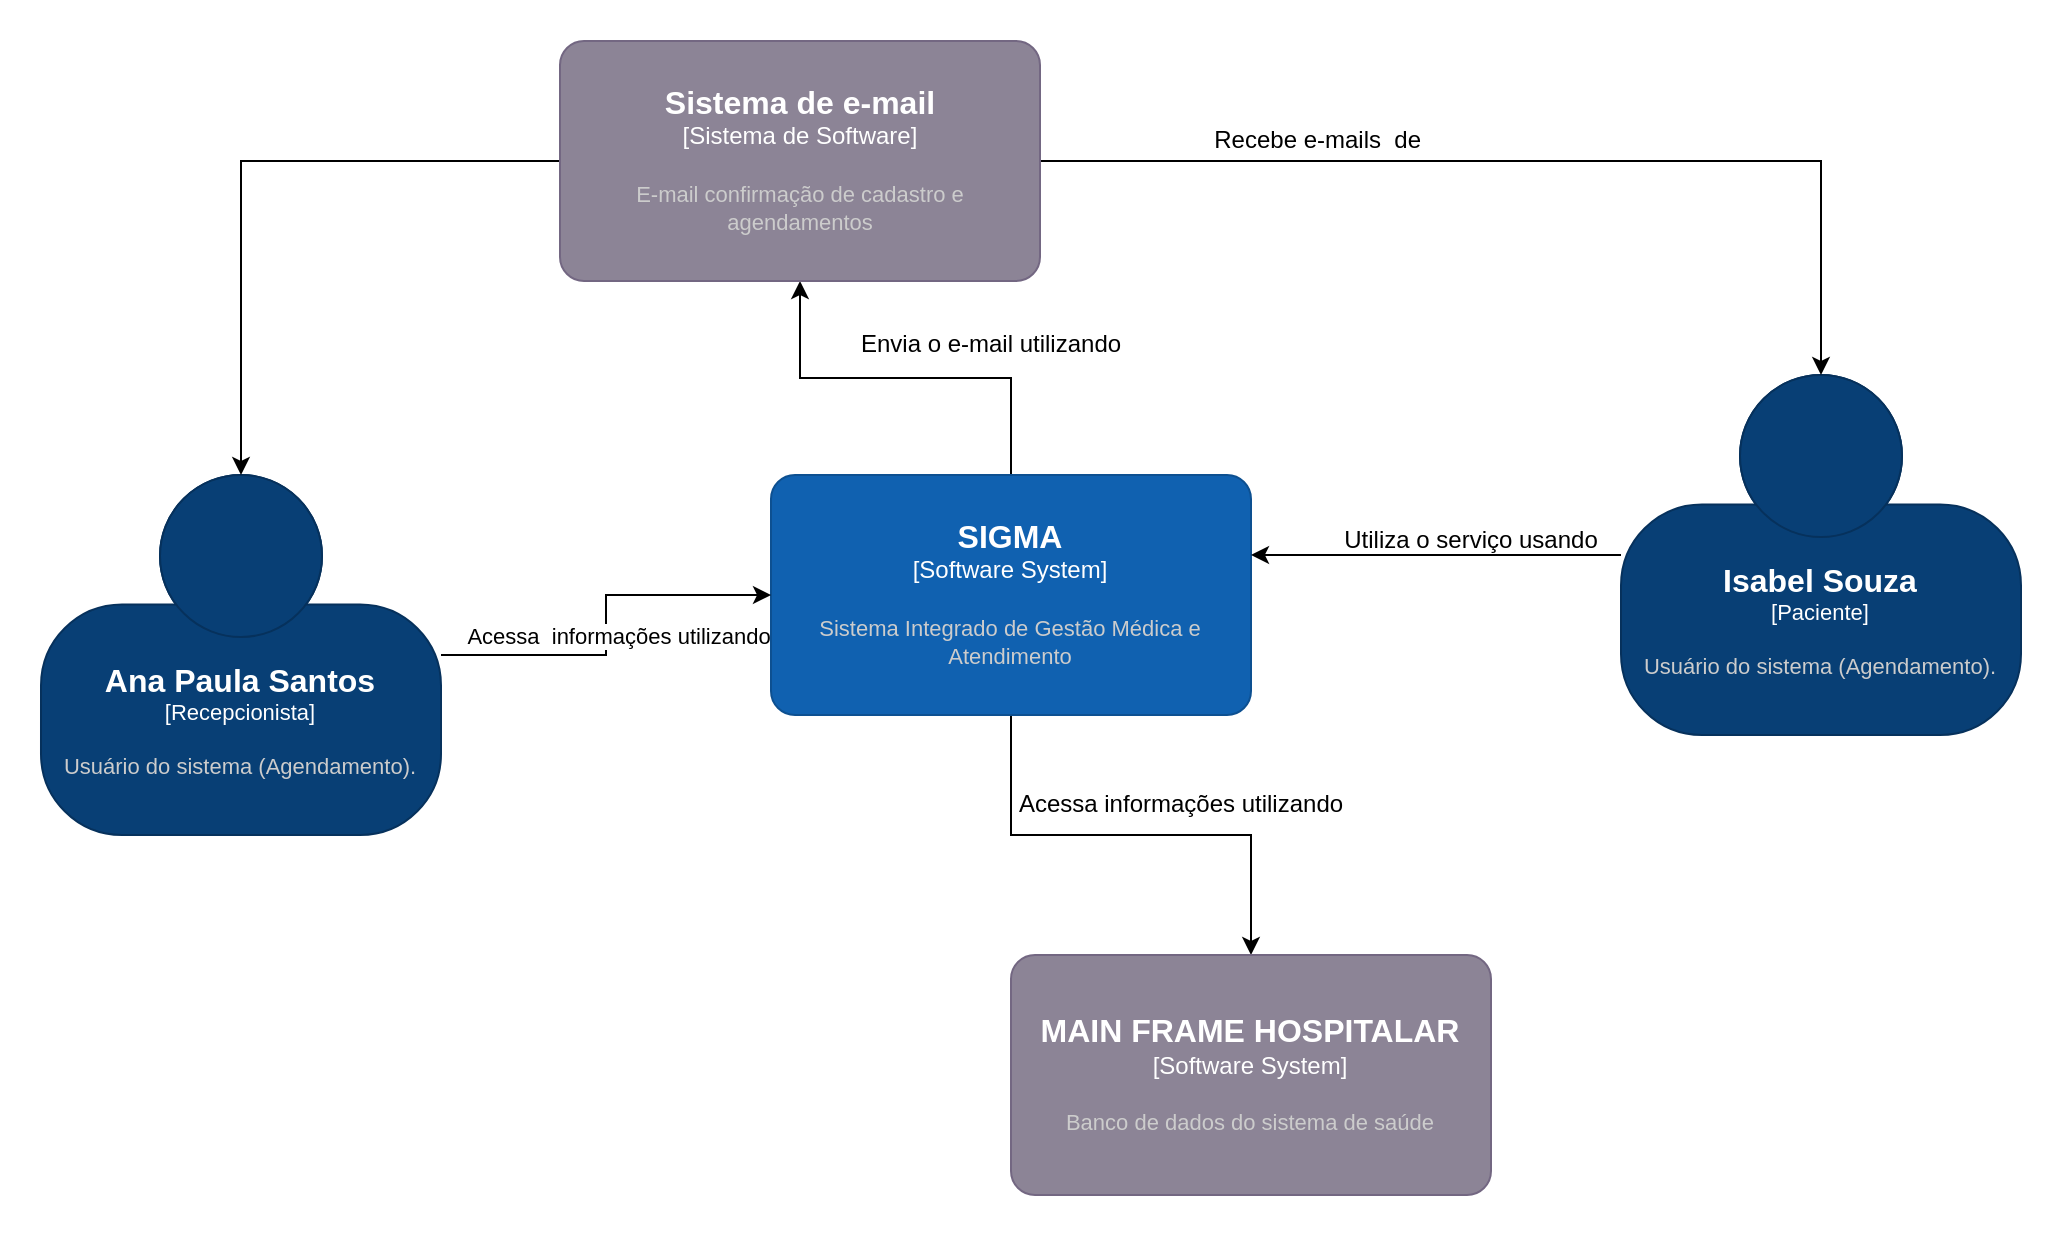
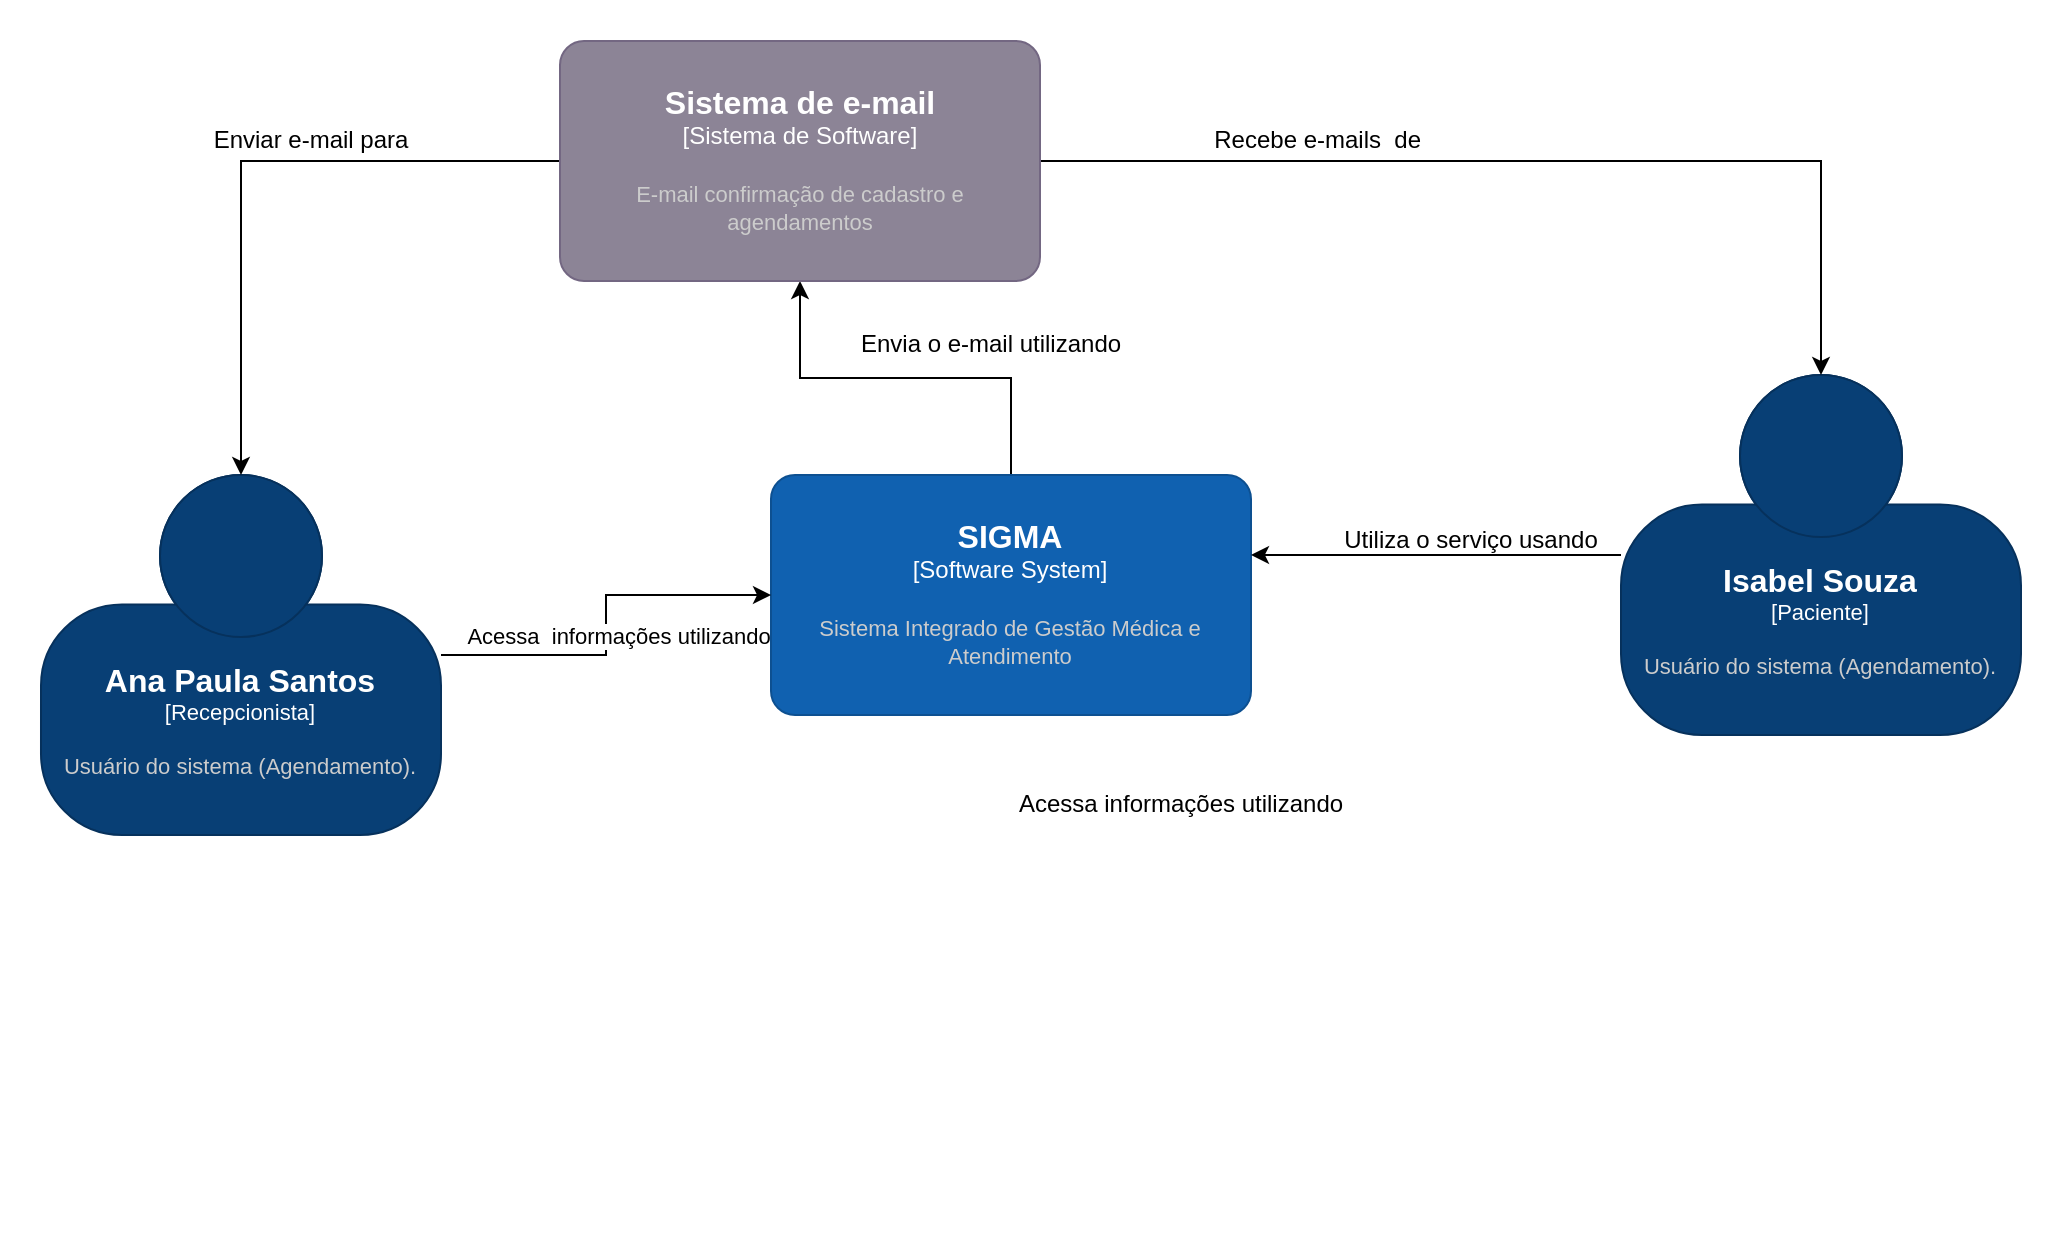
node "Enviar e-mail para": added
edge "SIGMA [Software System] Sistema Integrado de Gestão Médica e Atendimento" -> "MAIN FRAME HOSPITALAR [Software System] Banco de dados do sistema de saúde": removed
node "MAIN FRAME HOSPITALAR [Software System] Banco de dados do sistema de saúde": removed
